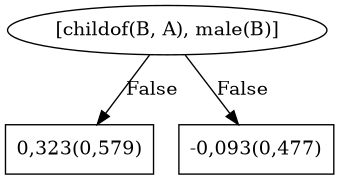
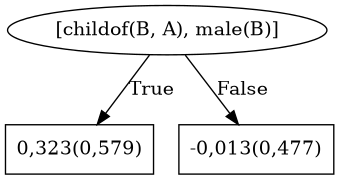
edge "[childof(B, A), male(B)]" -> "0,323(0,579)": label "False" -> "True"
node "-0,093(0,477)": label "-0,093(0,477)" -> "-0,013(0,477)"
